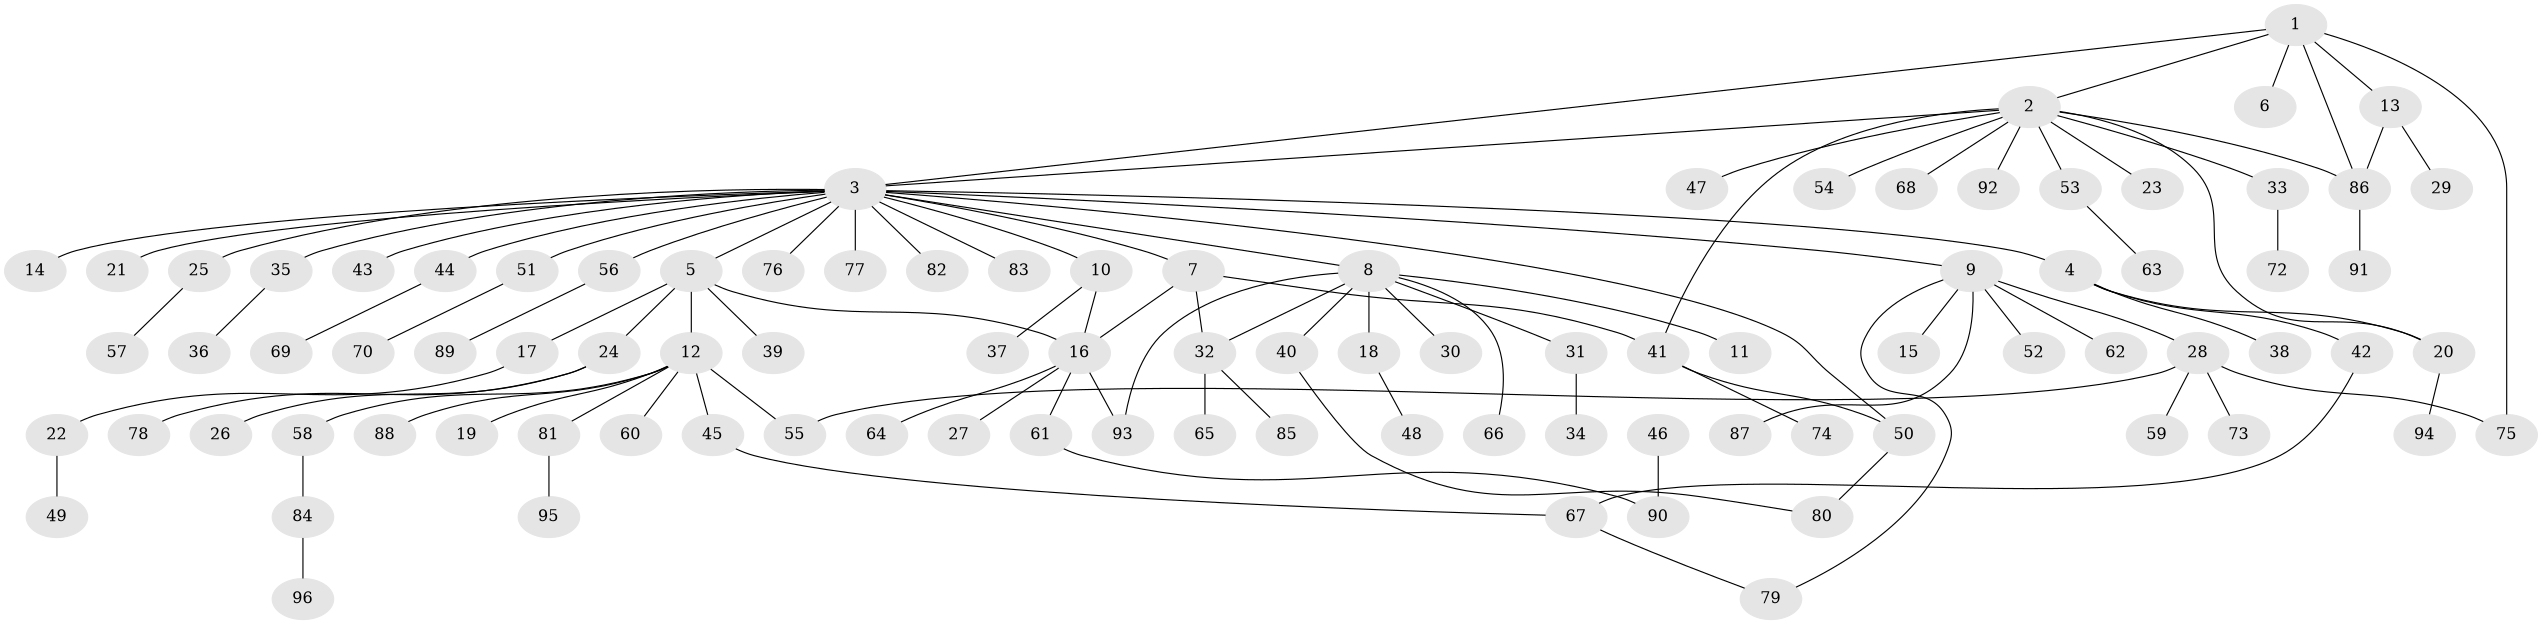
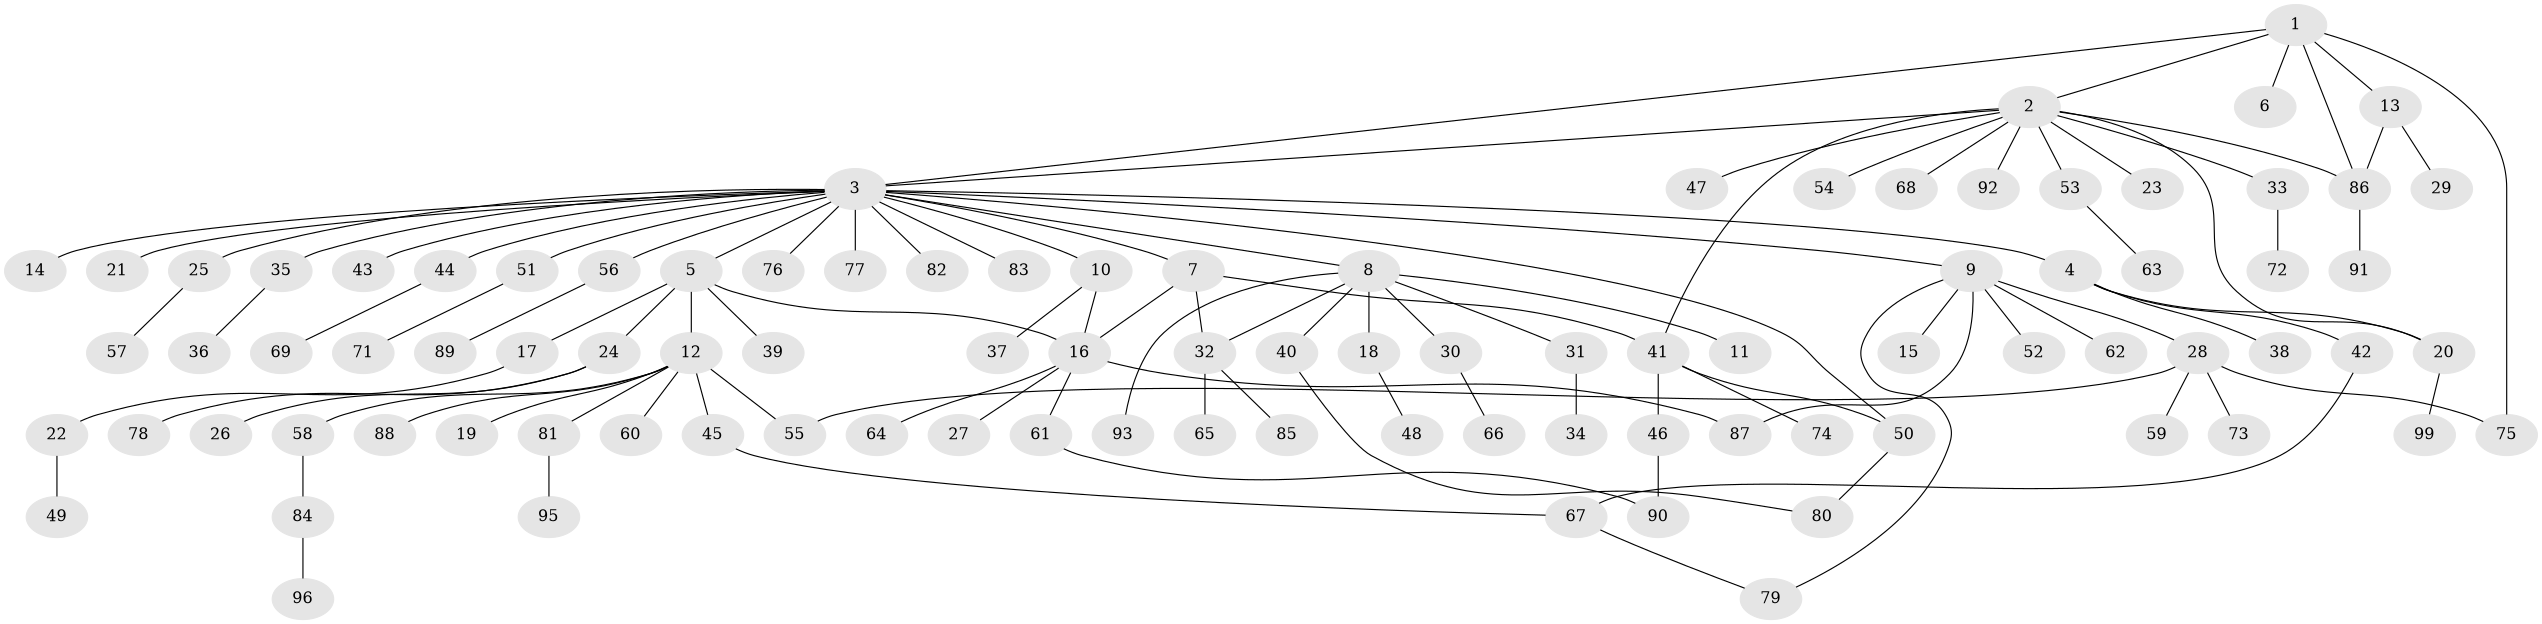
edge "8" -- "66": now "30" -- "66"
node "70": label "70" -> "71"
edge "41" -- "46": added
edge "16" -- "93": now "16" -- "87"
node "94": label "94" -> "99"
